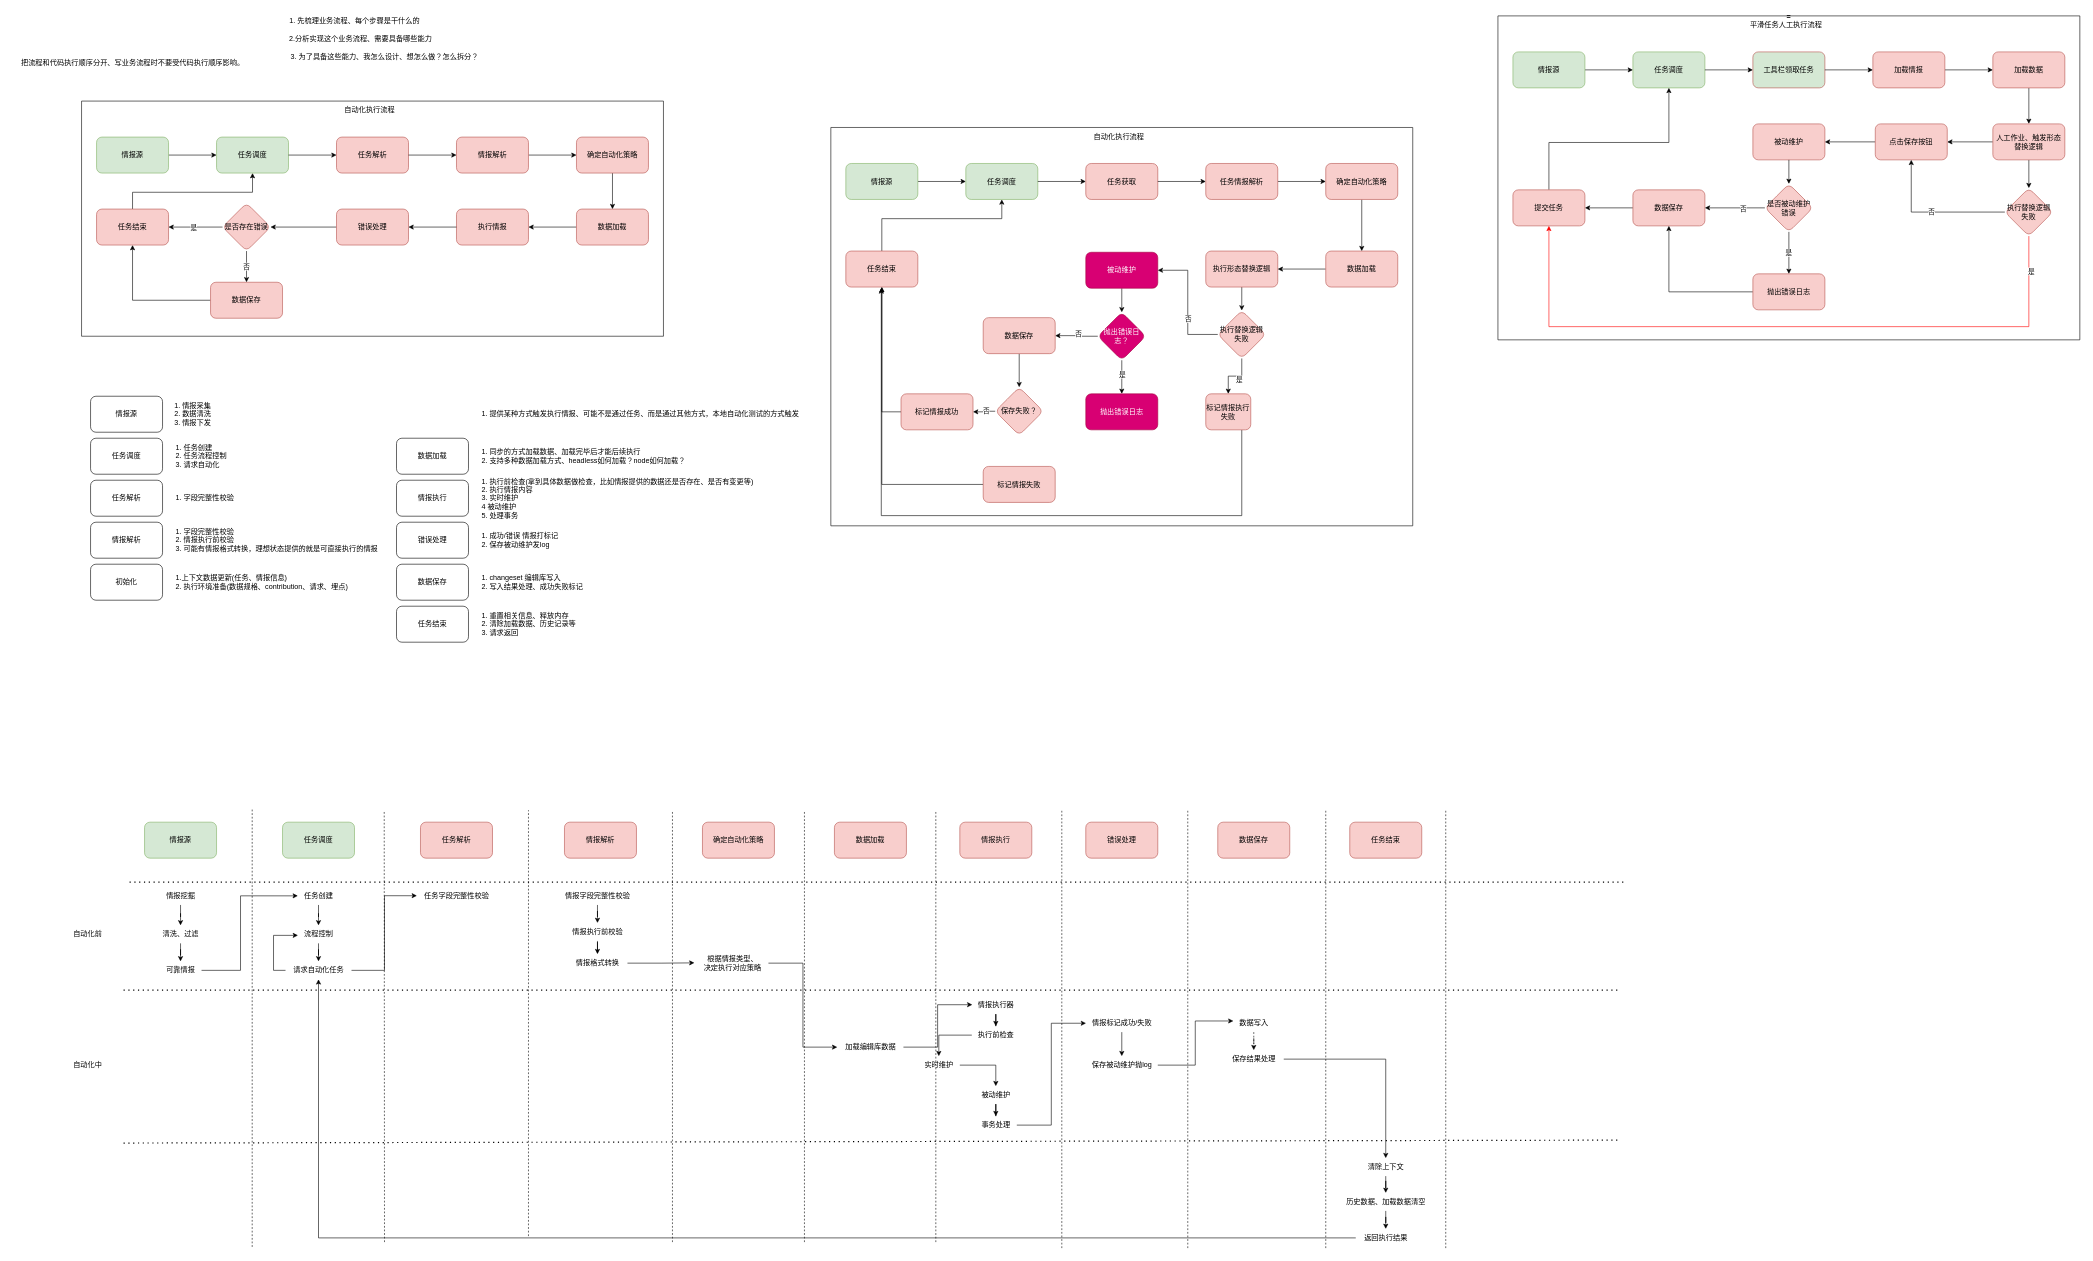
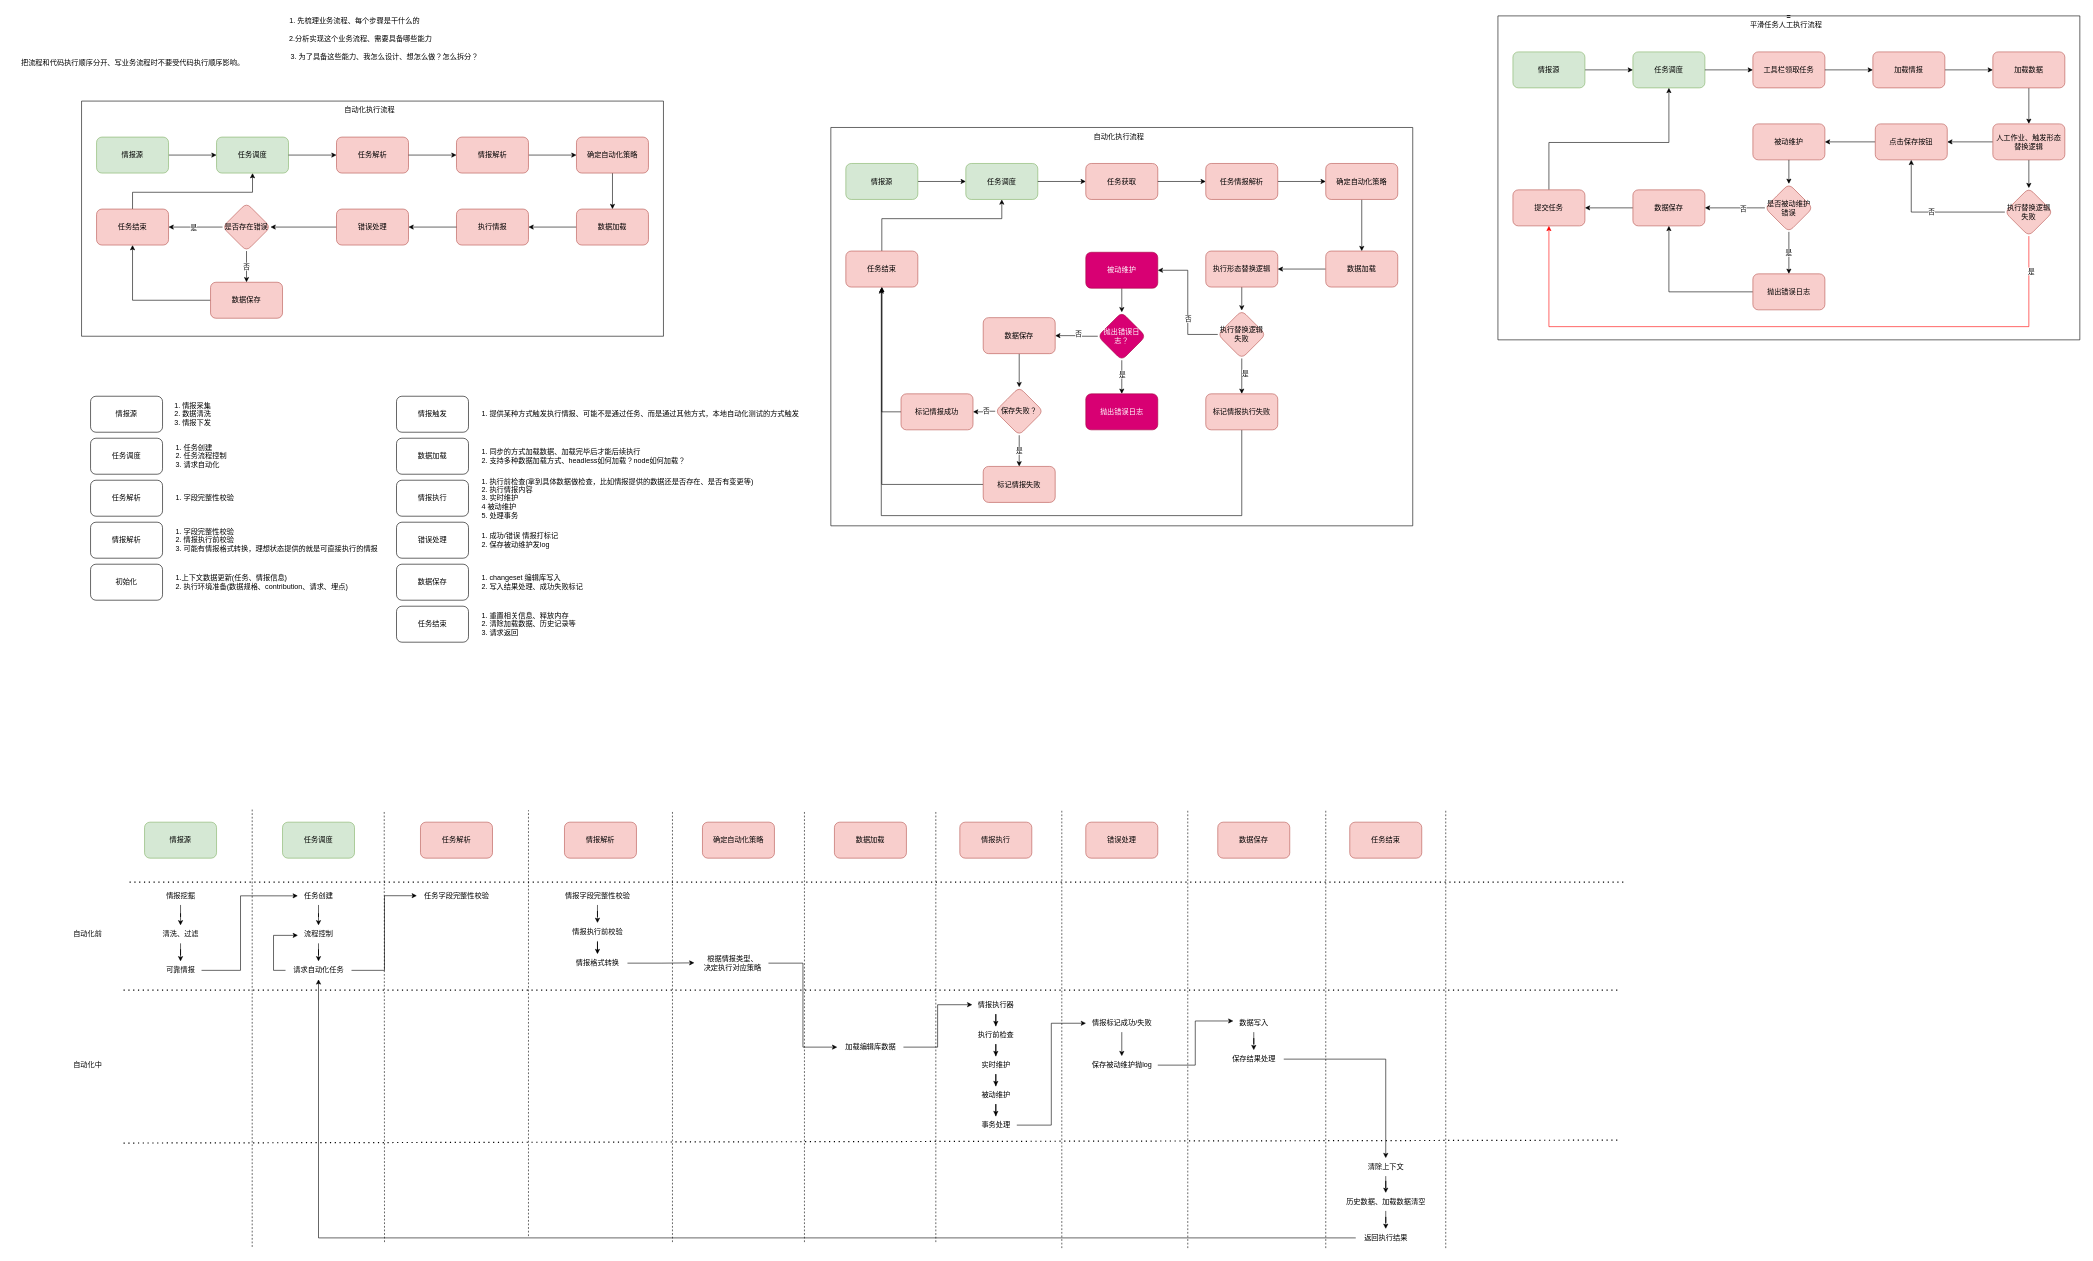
node "工具栏领取任务": fillcolor #d5e8d4 -> #f8cecc
node "标记情报执行失败": size 45x36 -> 72x36
node "情报触发": added
edge "保存失败？" -> "标记情报失败": added, label "是"
edge "数据写入" -> "保存结果处理": style dashed -> solid
node "实时维护": moved (939, 1065) -> (996, 1065)
